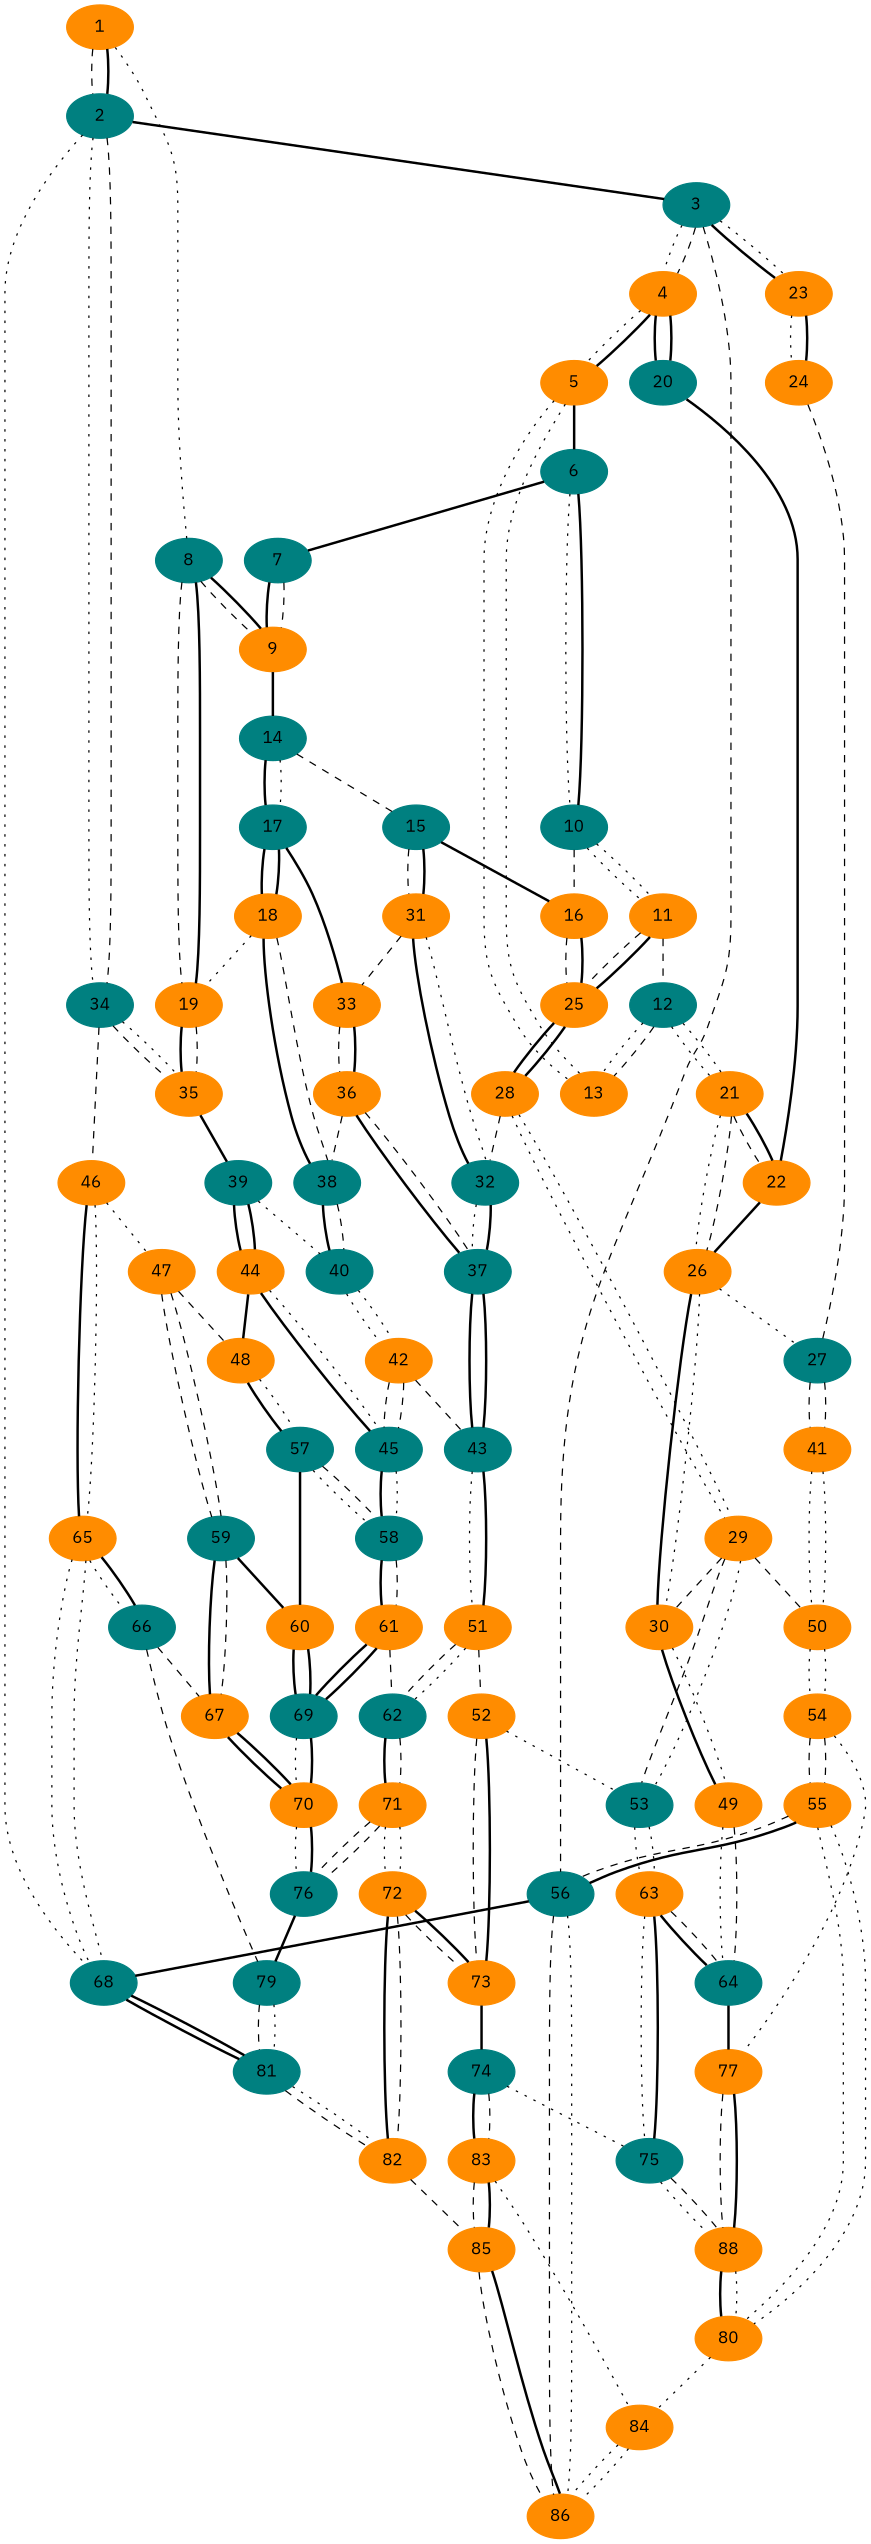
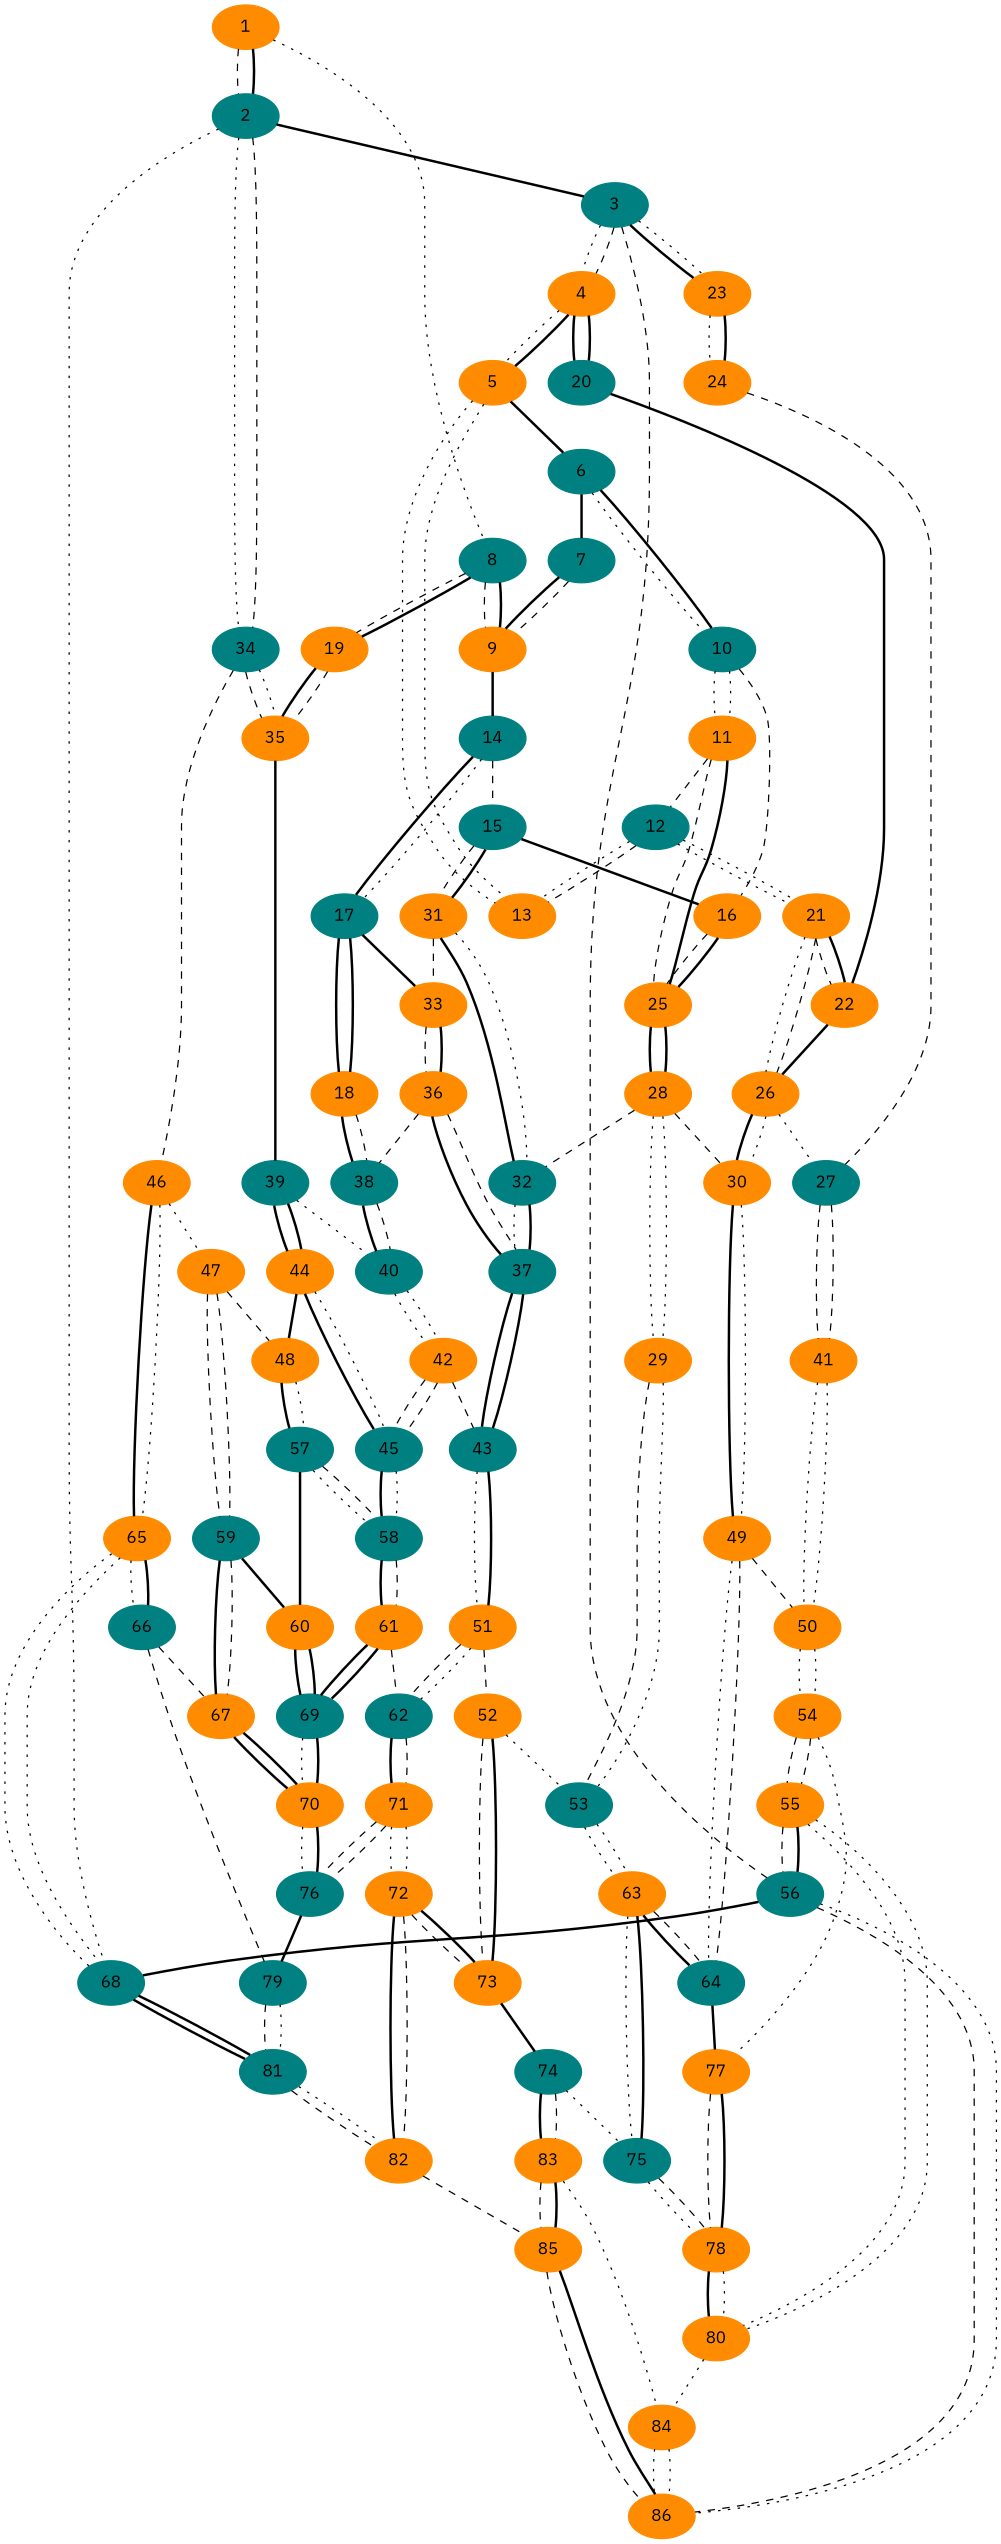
edge "18" -- "19": removed
edge "29" -- "30": now "28" -- "30"
edge "29" -- "50": now "49" -- "50"
node "88": label "88" -> "78"
